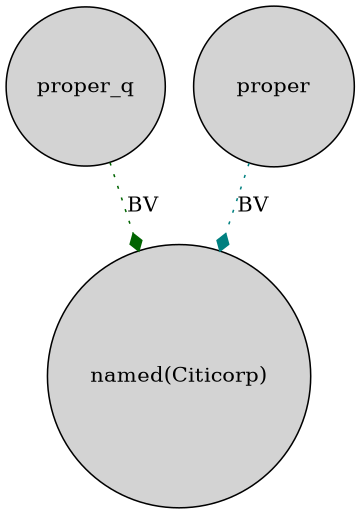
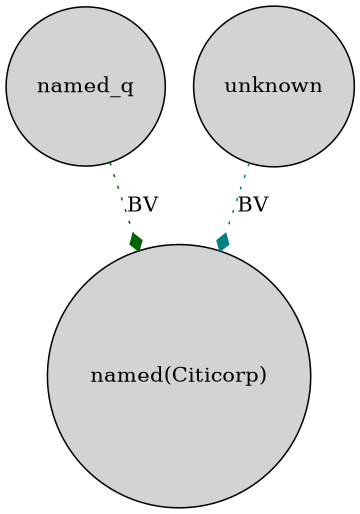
node "proper_q": label "proper_q" -> "named_q"
node "proper": label "proper" -> "unknown"
